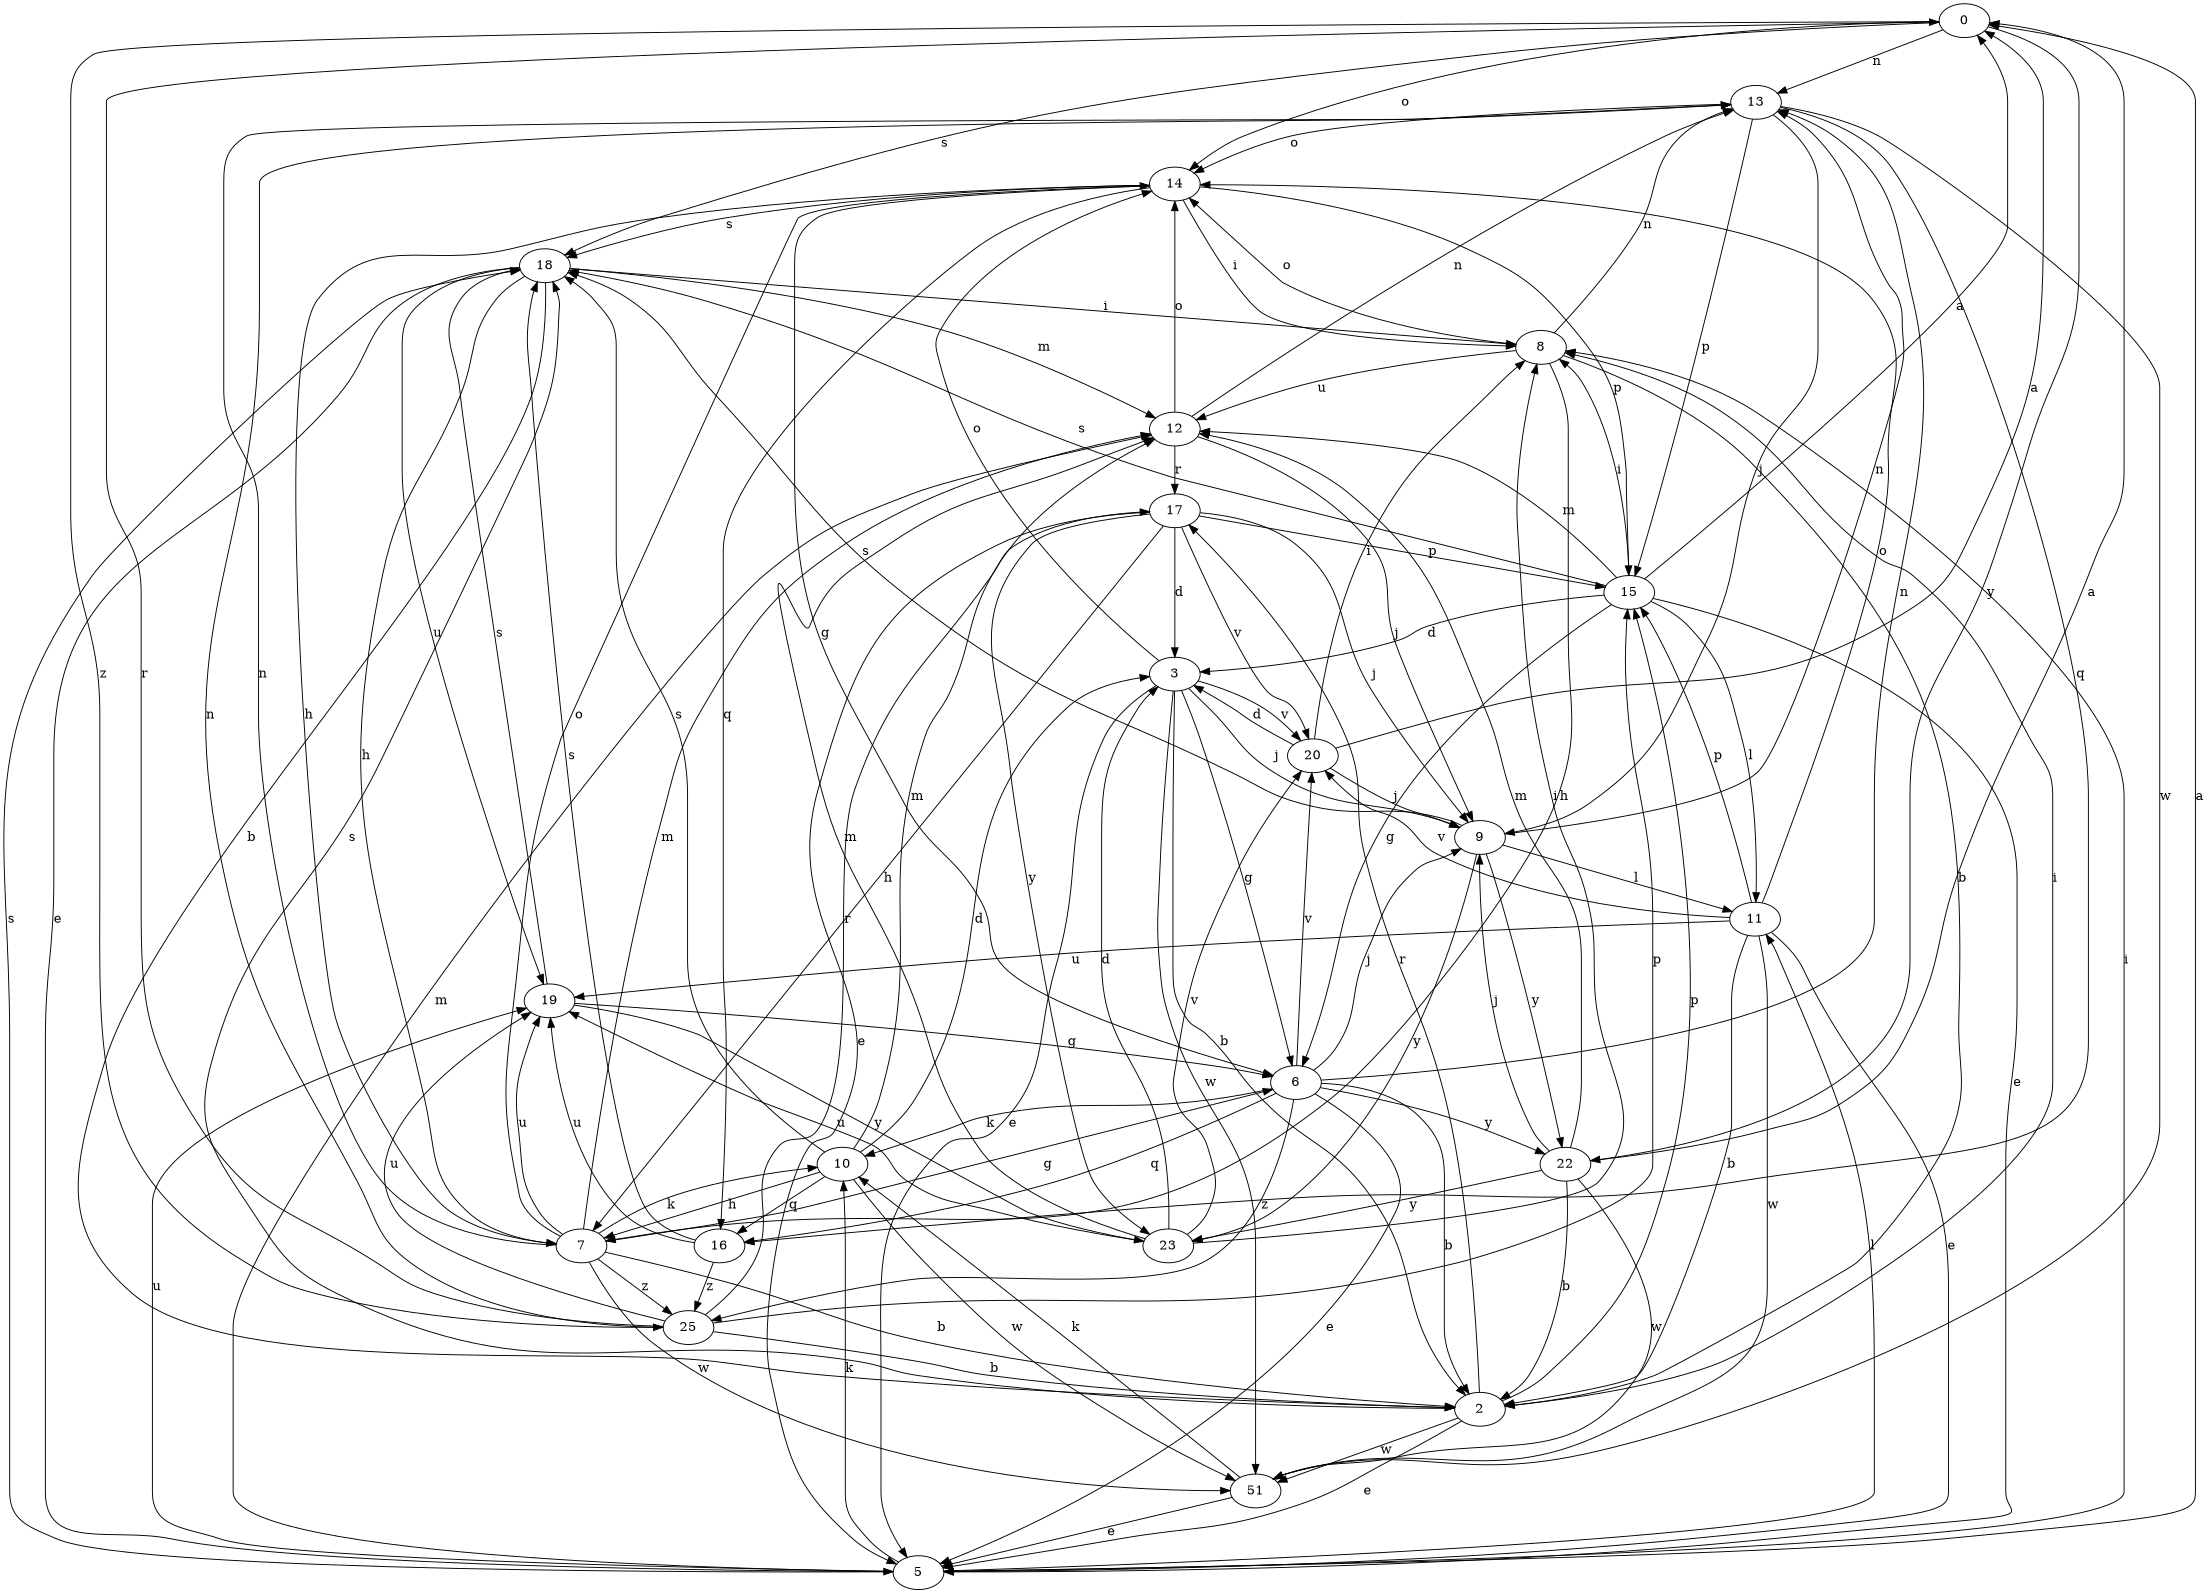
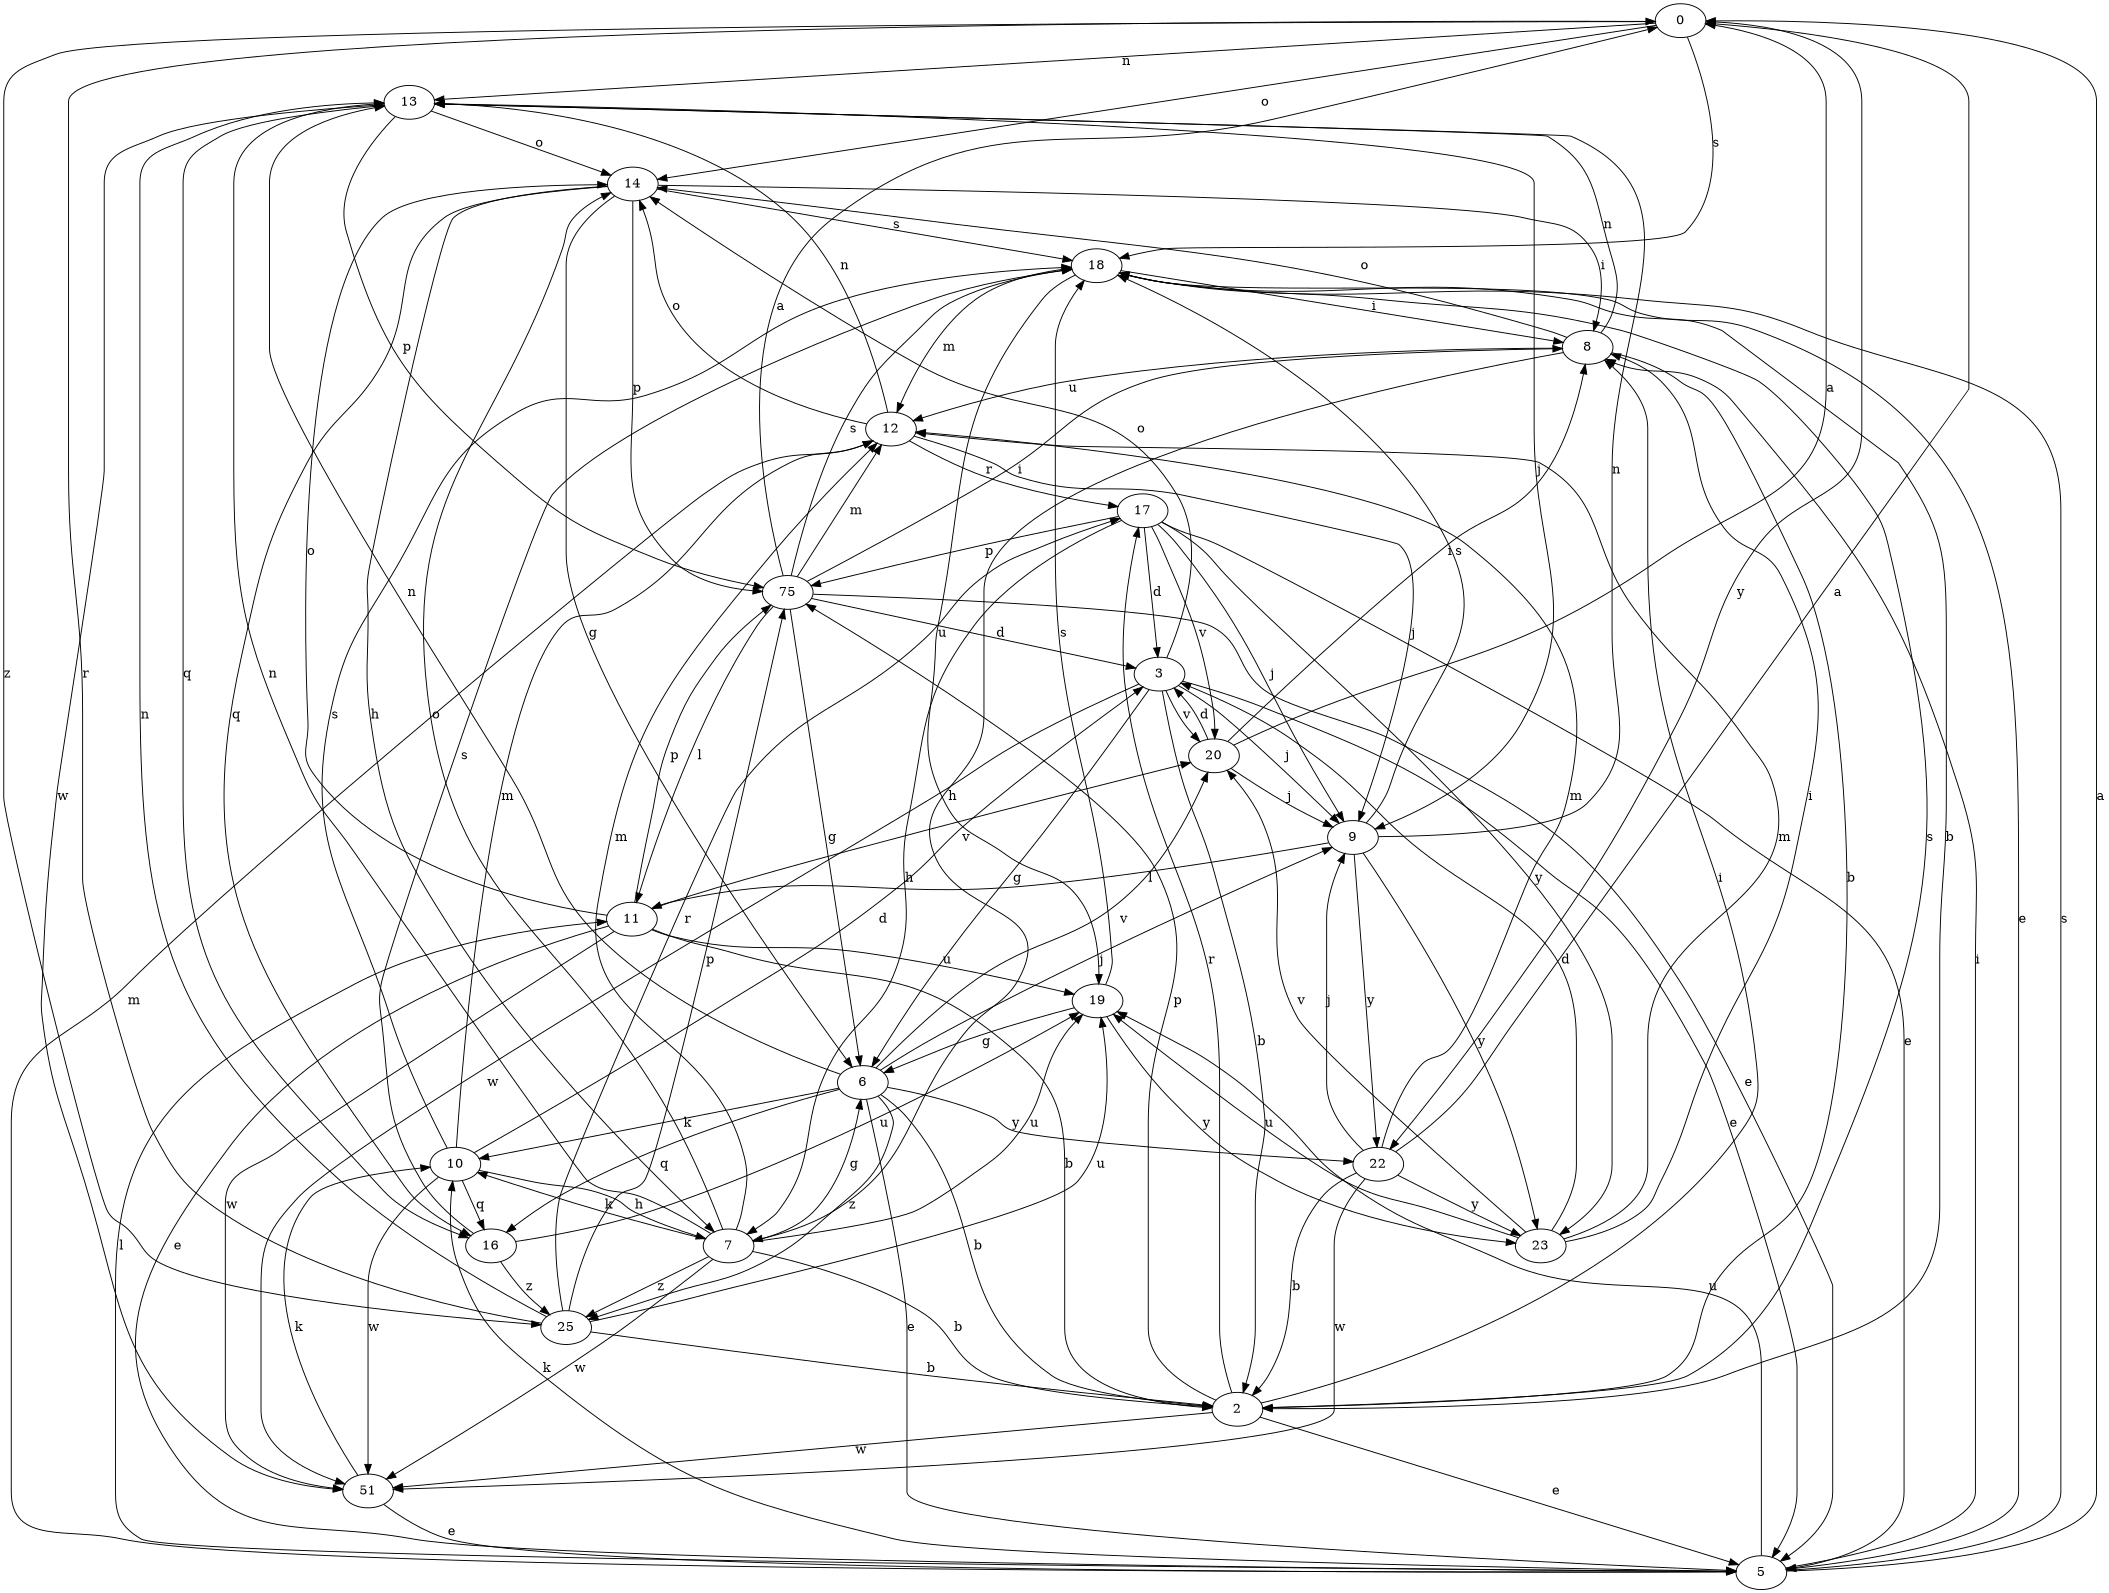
node "15": label "15" -> "75"
edge "18" -> "7": removed, label "h"
